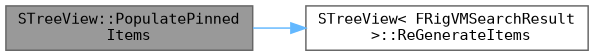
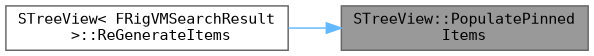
edge "STreeView::PopulatePinned Items" -> "STreeView< FRigVMSearchResult >::ReGenerateItems": reversed
